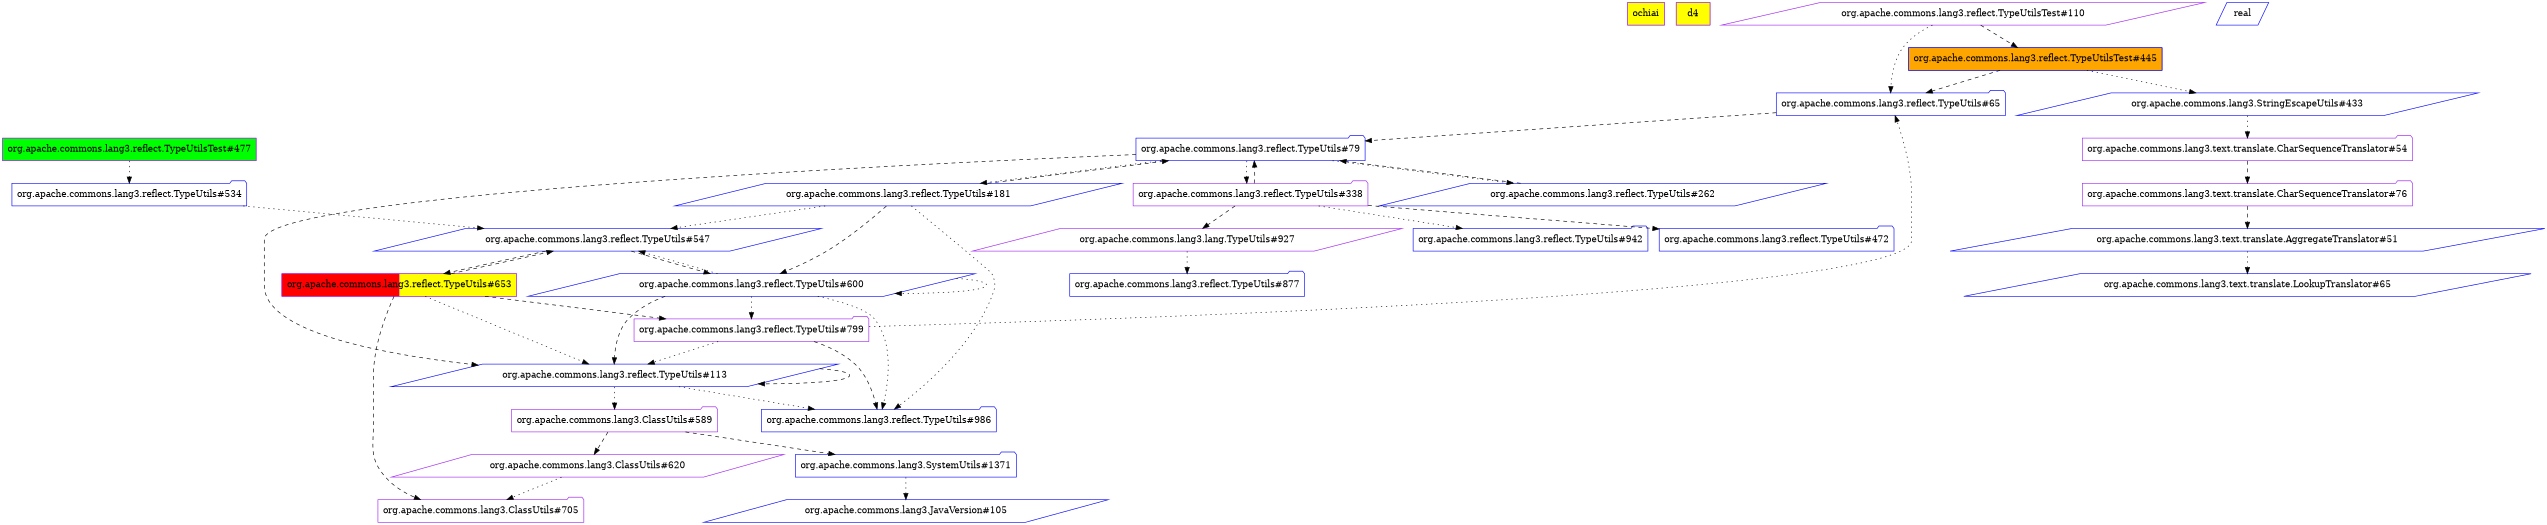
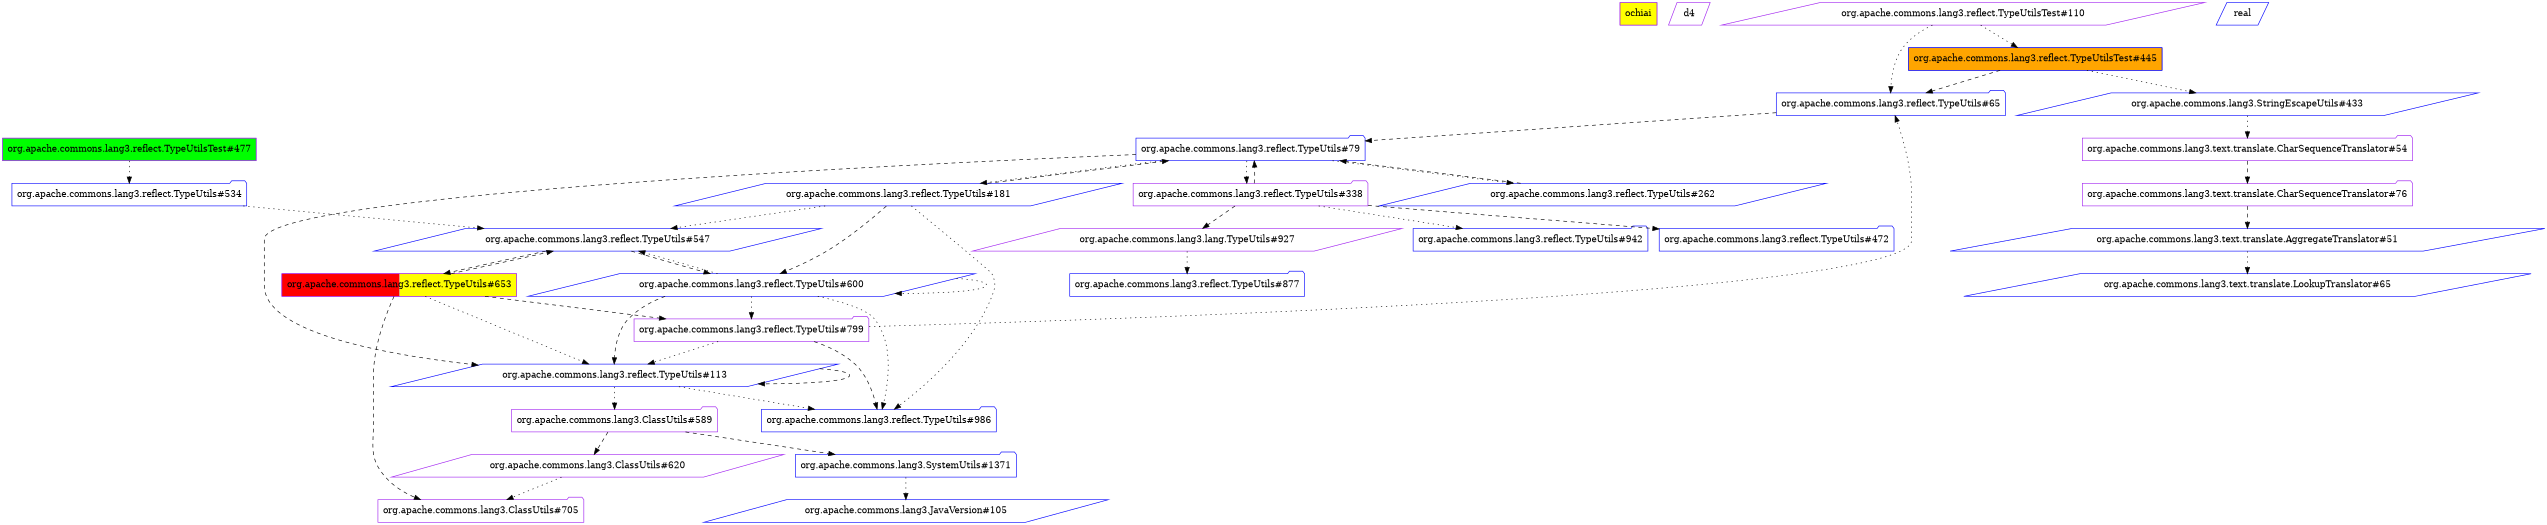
node "d4": shape folder -> parallelogram
edge "org.apache.commons.lang3.reflect.TypeUtilsTest#110" -> "org.apache.commons.lang3.reflect.TypeUtilsTest#445": style dashed -> dotted
